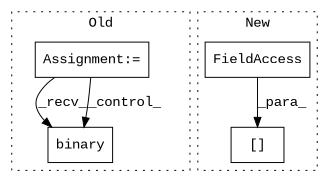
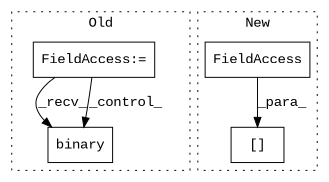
node "Assignment:=": label "Assignment:=" -> "FieldAccess:="
